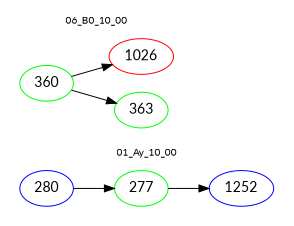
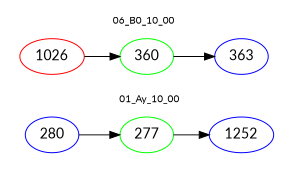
edge "360" -> "1026": reversed
node "363": color green -> blue
